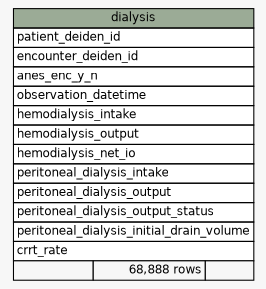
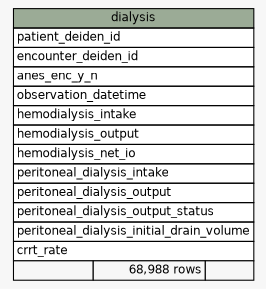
node "dialysis": text "68,888 rows" -> "68,988 rows"
